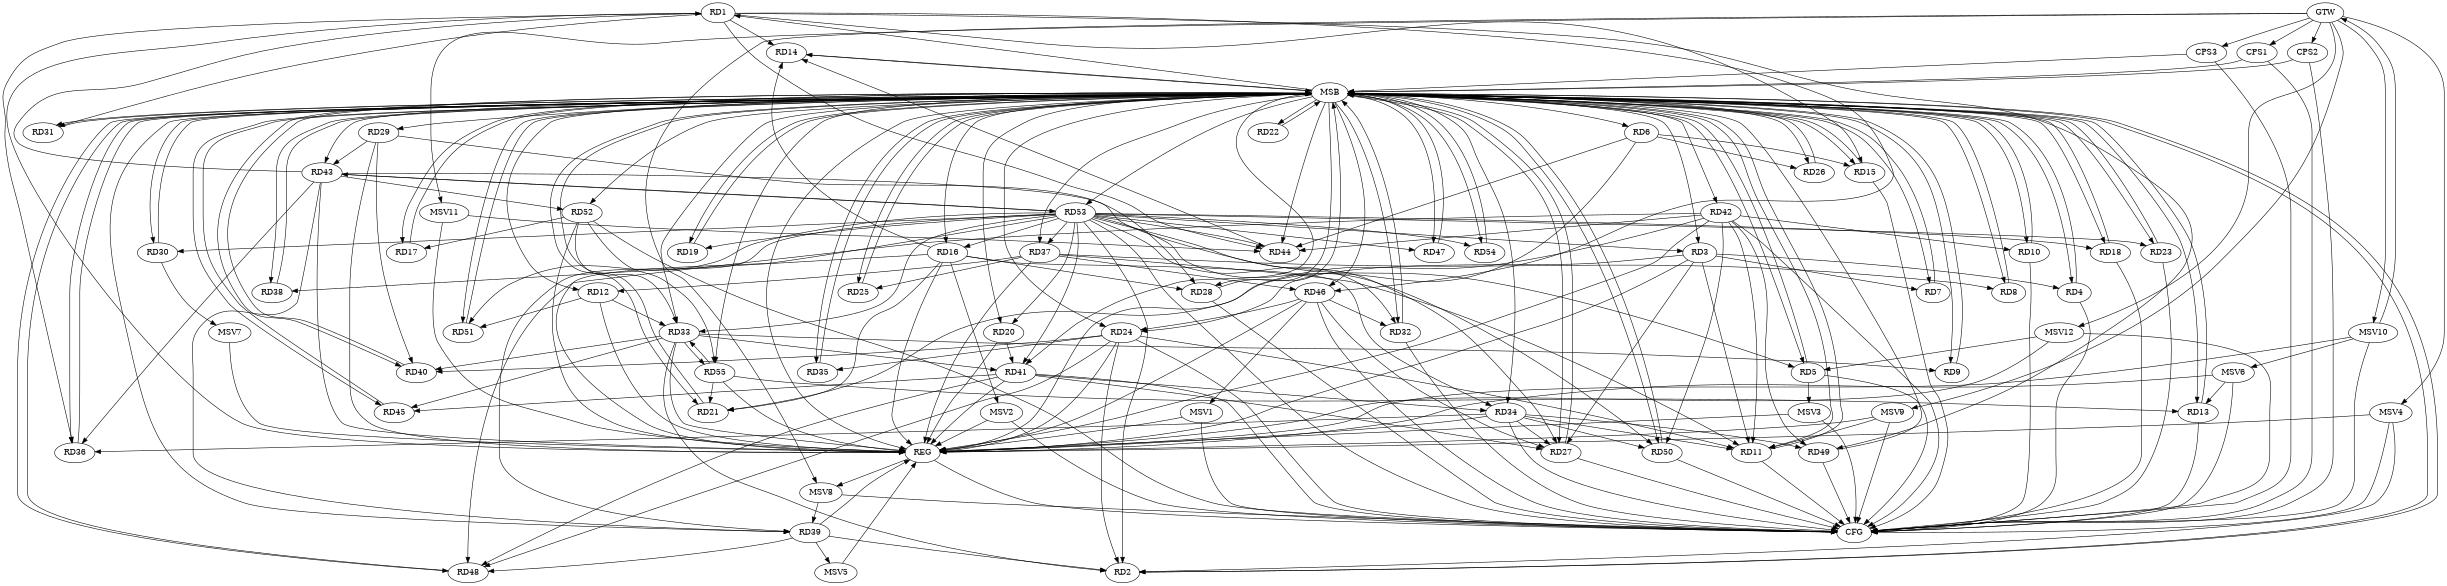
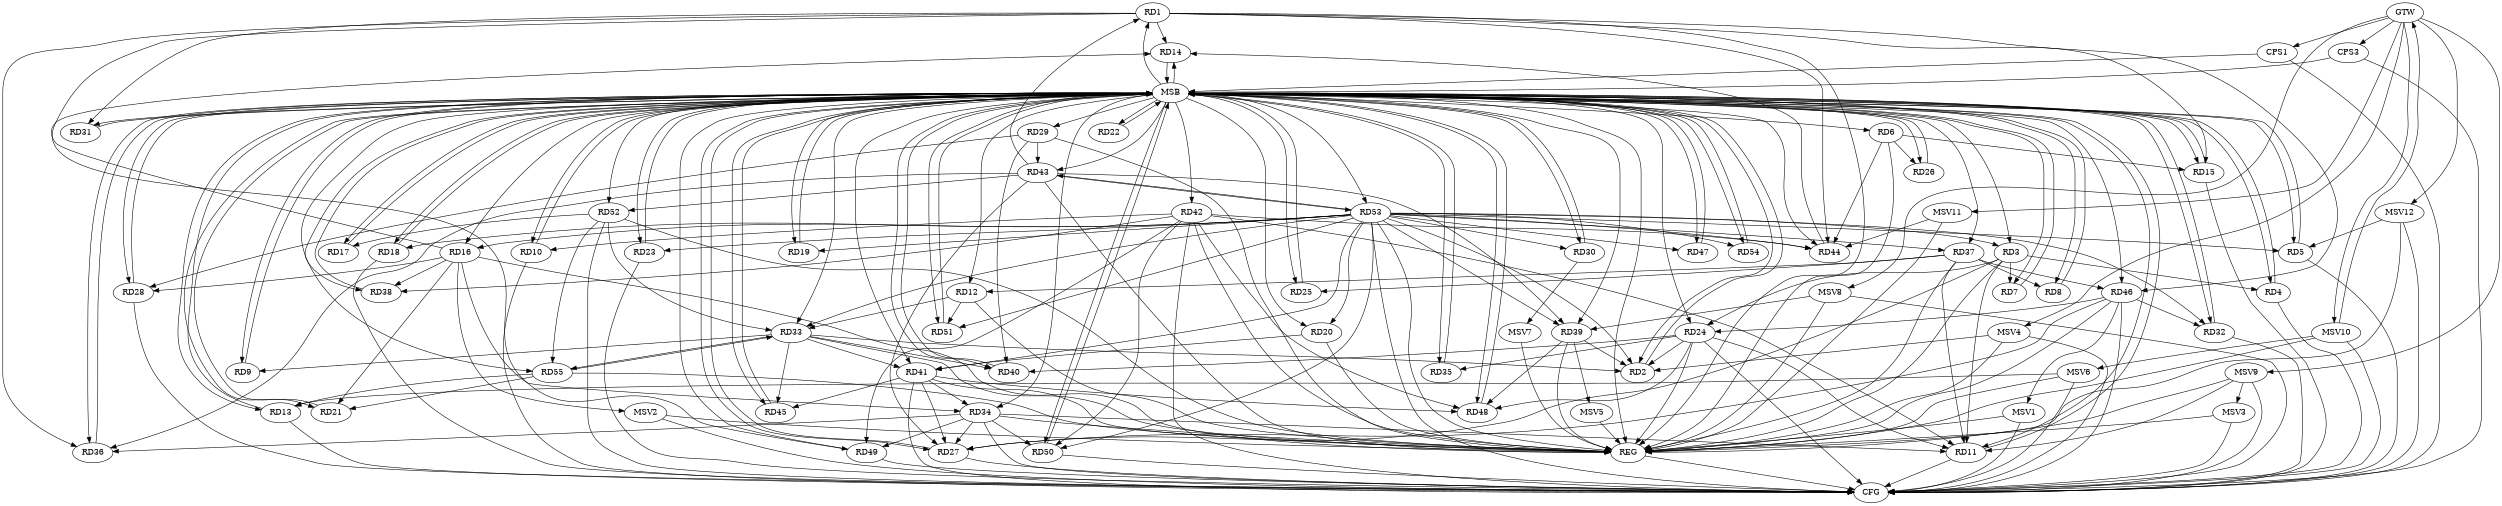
node "CPS2": removed
edge "RD42" -> "RD21": now "RD42" -> "RD38"
edge "RD5" -> "MSV3": now "MSV9" -> "MSV3"
edge "REG" -> "MSV8": reversed
